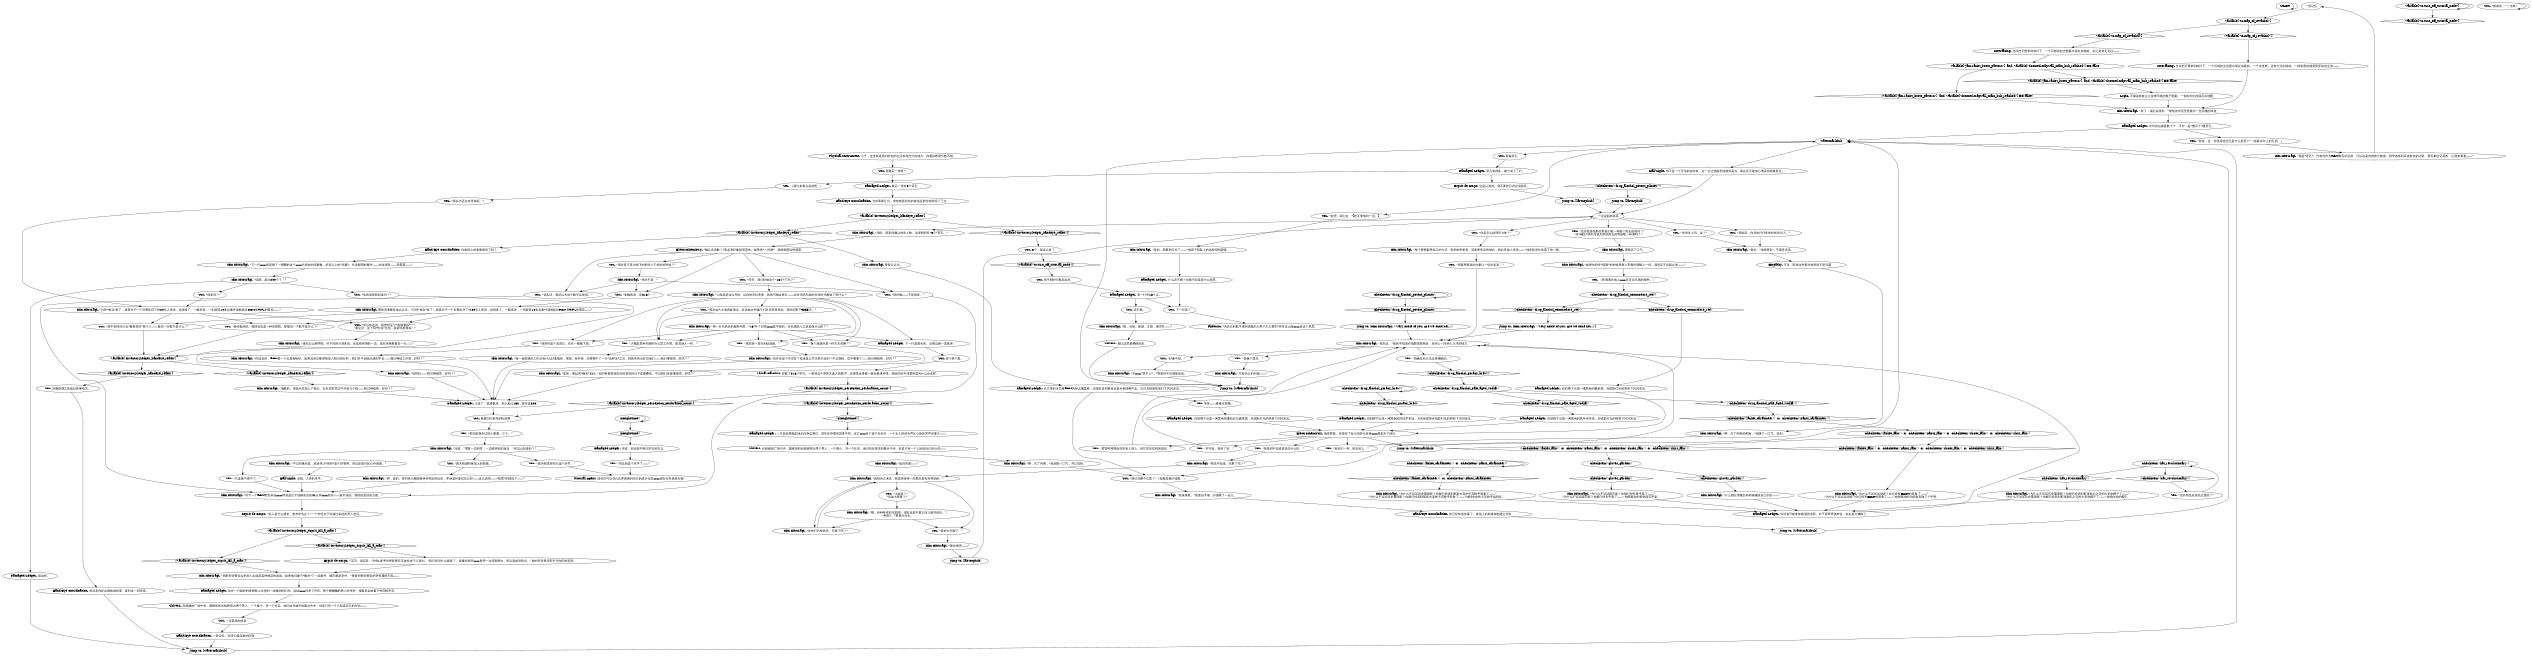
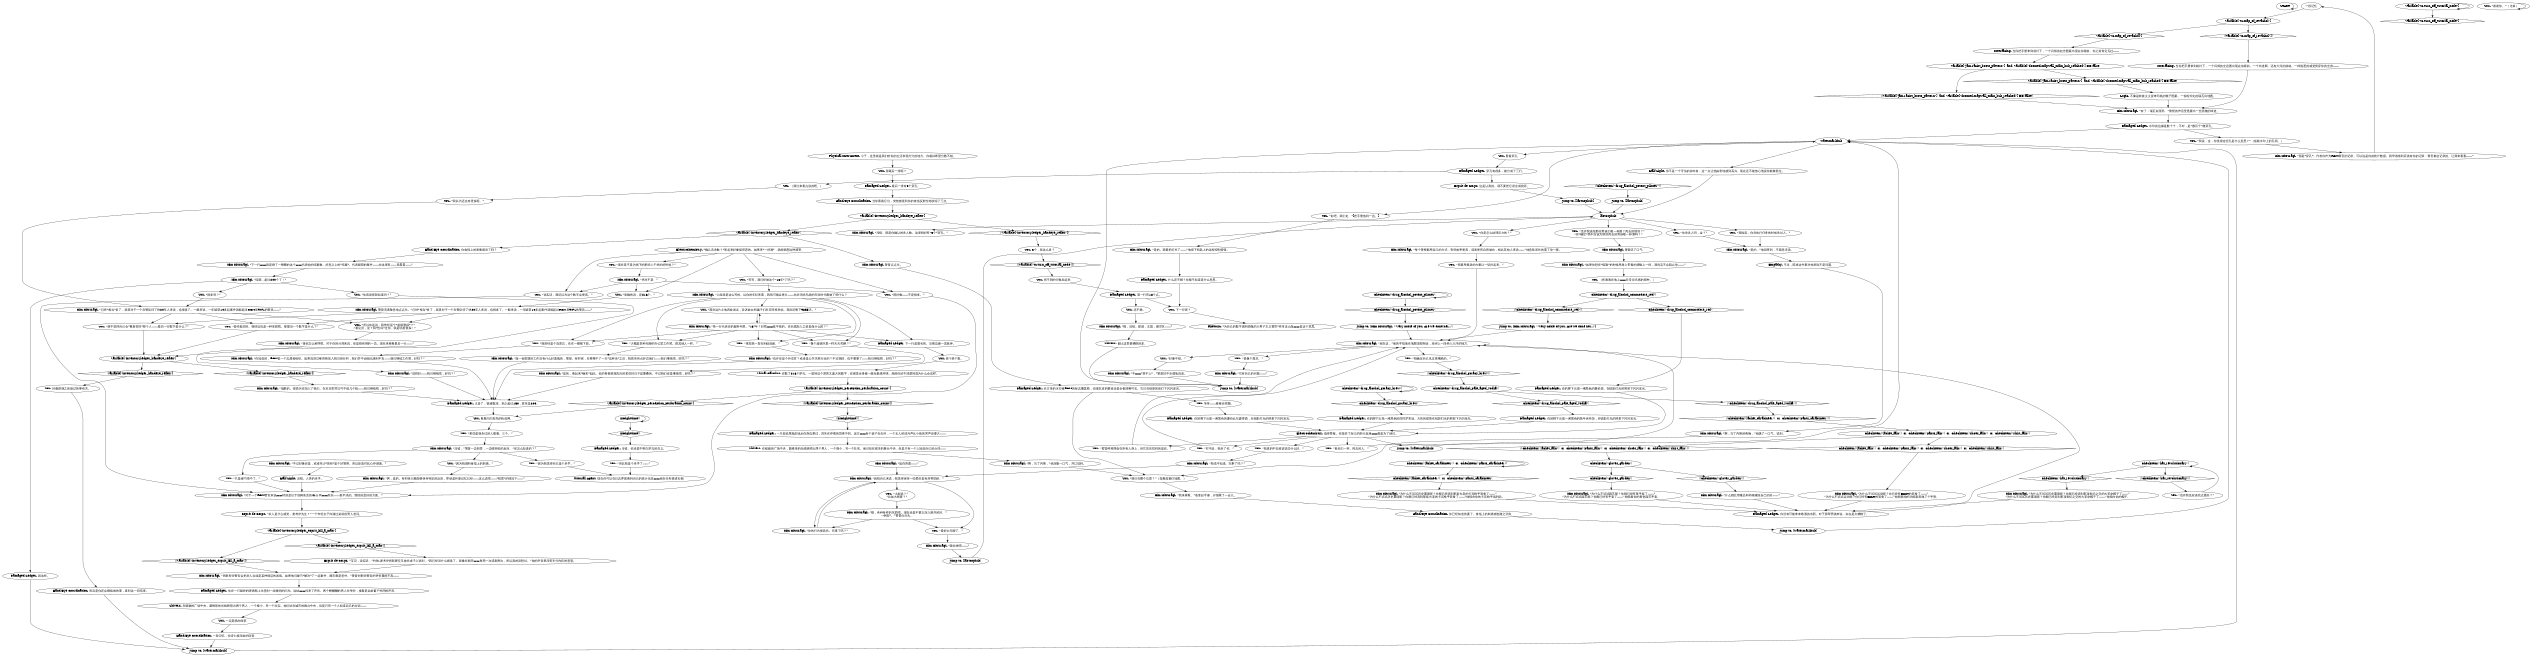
node "一定是肌肉痉挛": label "一定是肌肉痉挛" -> "lastcophub"
edge "Kim Kitsuragi: “没错。那是你确认的杀人数。这里刚好有*3个*穿孔。”" -> "Electrochemistry: *确认击杀数？*听起来好像挺邪恶的。如果来*一杯酒*，就能抚慰这种感受。": removed
edge "You: “我在这片土地四处游走，告诉妓女和骗子们末日即将来临。现在还剩下9855天。”" -> "You: “大概是某种无聊的办公室工作吧。跟其他人一样。”": now "You: “我在这片土地四处游走，告诉妓女和骗子们末日即将来临。现在还剩下9855天。”" -> "Kim Kitsuragi: “第一行代表你的服务年限。*18*年？好吧——挺不错的。你自愿加入之前是做什么的？”"
